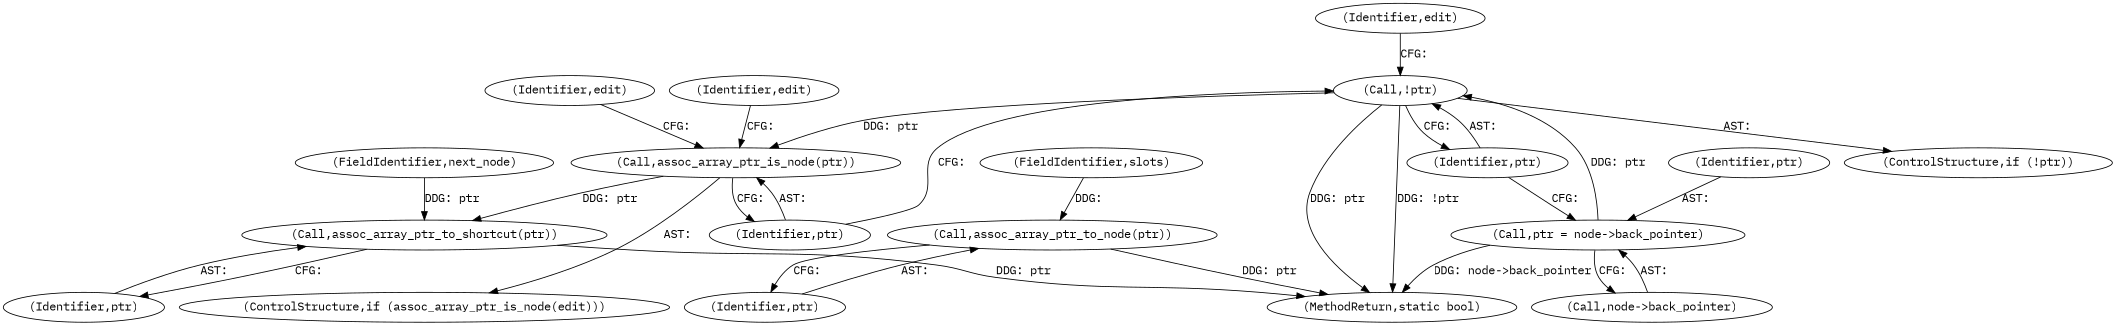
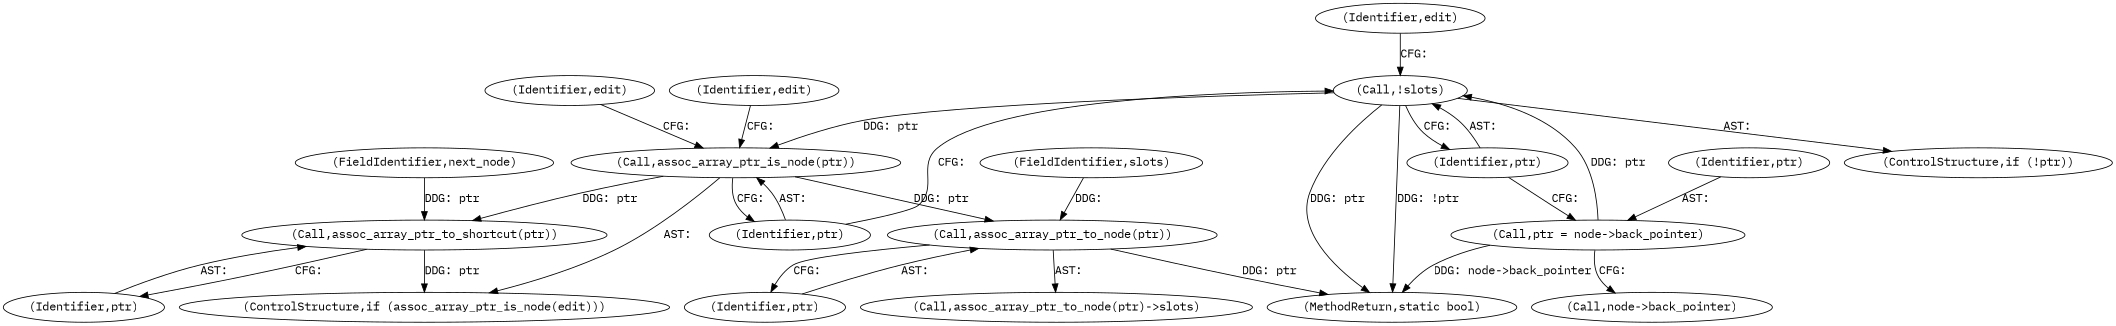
node "(Call,!ptr)": label "(Call,!ptr)" -> "(Call,!slots)"
edge "(Call,assoc_array_ptr_is_node(ptr))" -> "(Call,assoc_array_ptr_to_node(ptr))": added, label "DDG: ptr"
edge "(Call,assoc_array_ptr_to_shortcut(ptr))" -> "(MethodReturn,static bool)": now "(Call,assoc_array_ptr_to_shortcut(ptr))" -> "(ControlStructure,if (assoc_array_ptr_is_node(edit)))"
edge "(Call,node->back_pointer)" -> "(Call,ptr = node->back_pointer)": removed, label "AST:"
node "(Call,assoc_array_ptr_to_node(ptr)->slots)": added
